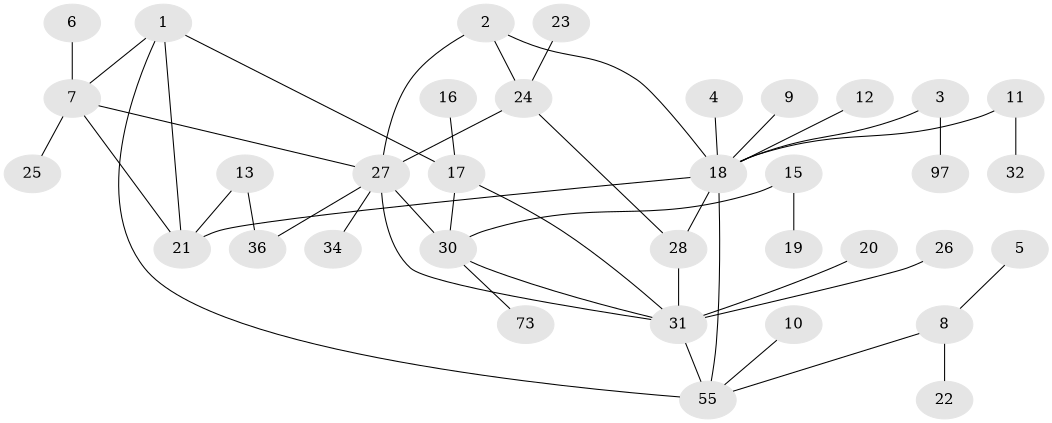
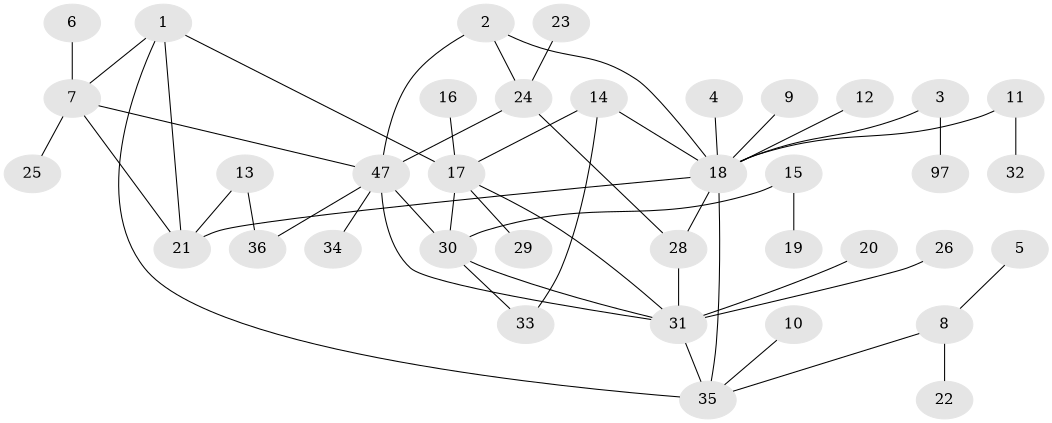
node "14": added
node "27": label "27" -> "47"
node "29": added
node "73": label "73" -> "33"
node "55": label "55" -> "35"
